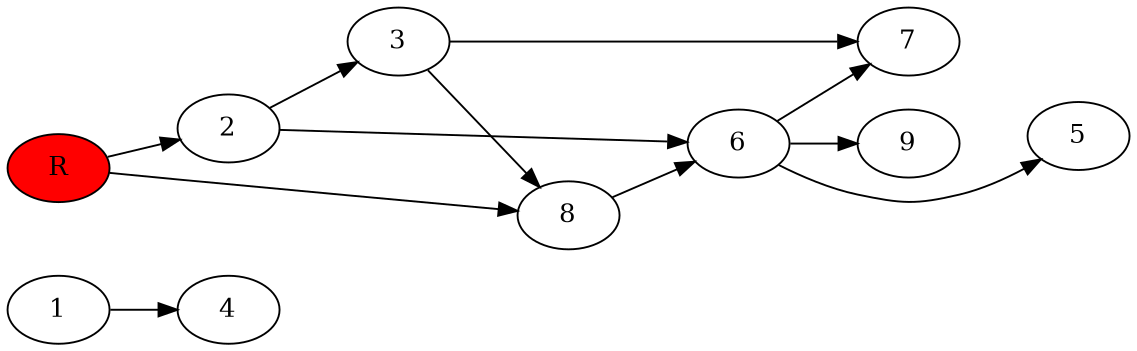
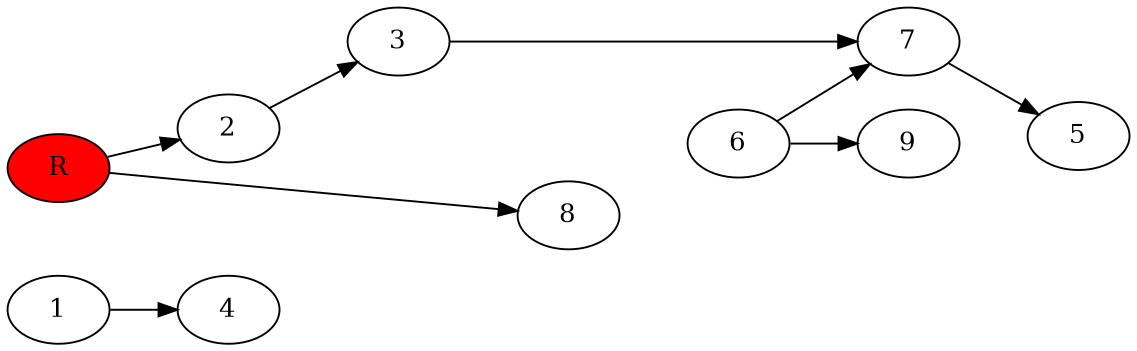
edge "3" -> "8": removed
edge "2" -> "6": removed
edge "8" -> "6": removed
edge "6" -> "5": now "7" -> "5"
